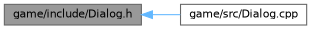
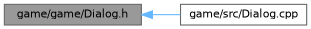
node "game/include/Dialog.h": label "game/include/Dialog.h" -> "game/game/Dialog.h"
